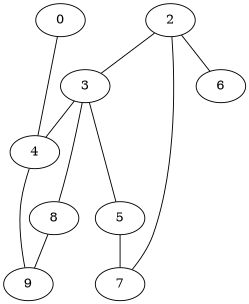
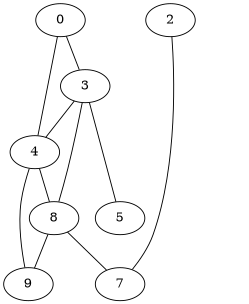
edge "2" -- "3": now "0" -- "3"
node "6": removed
edge "4" -- "8": added
edge "5" -- "7": now "8" -- "7"
